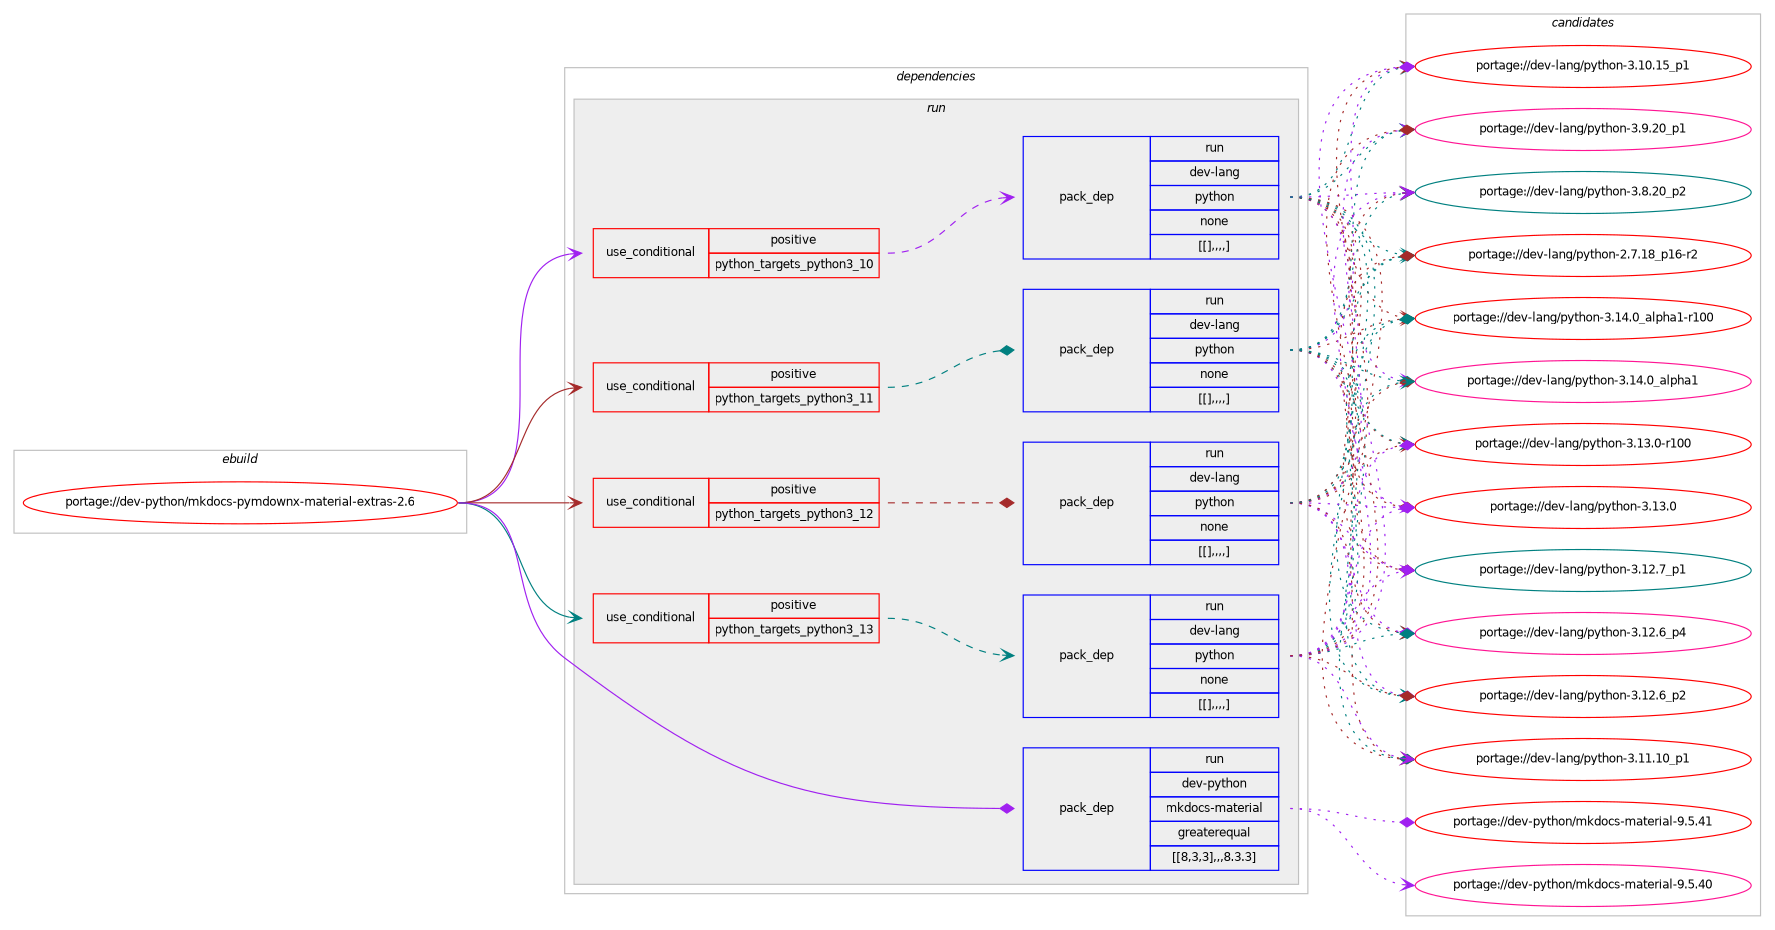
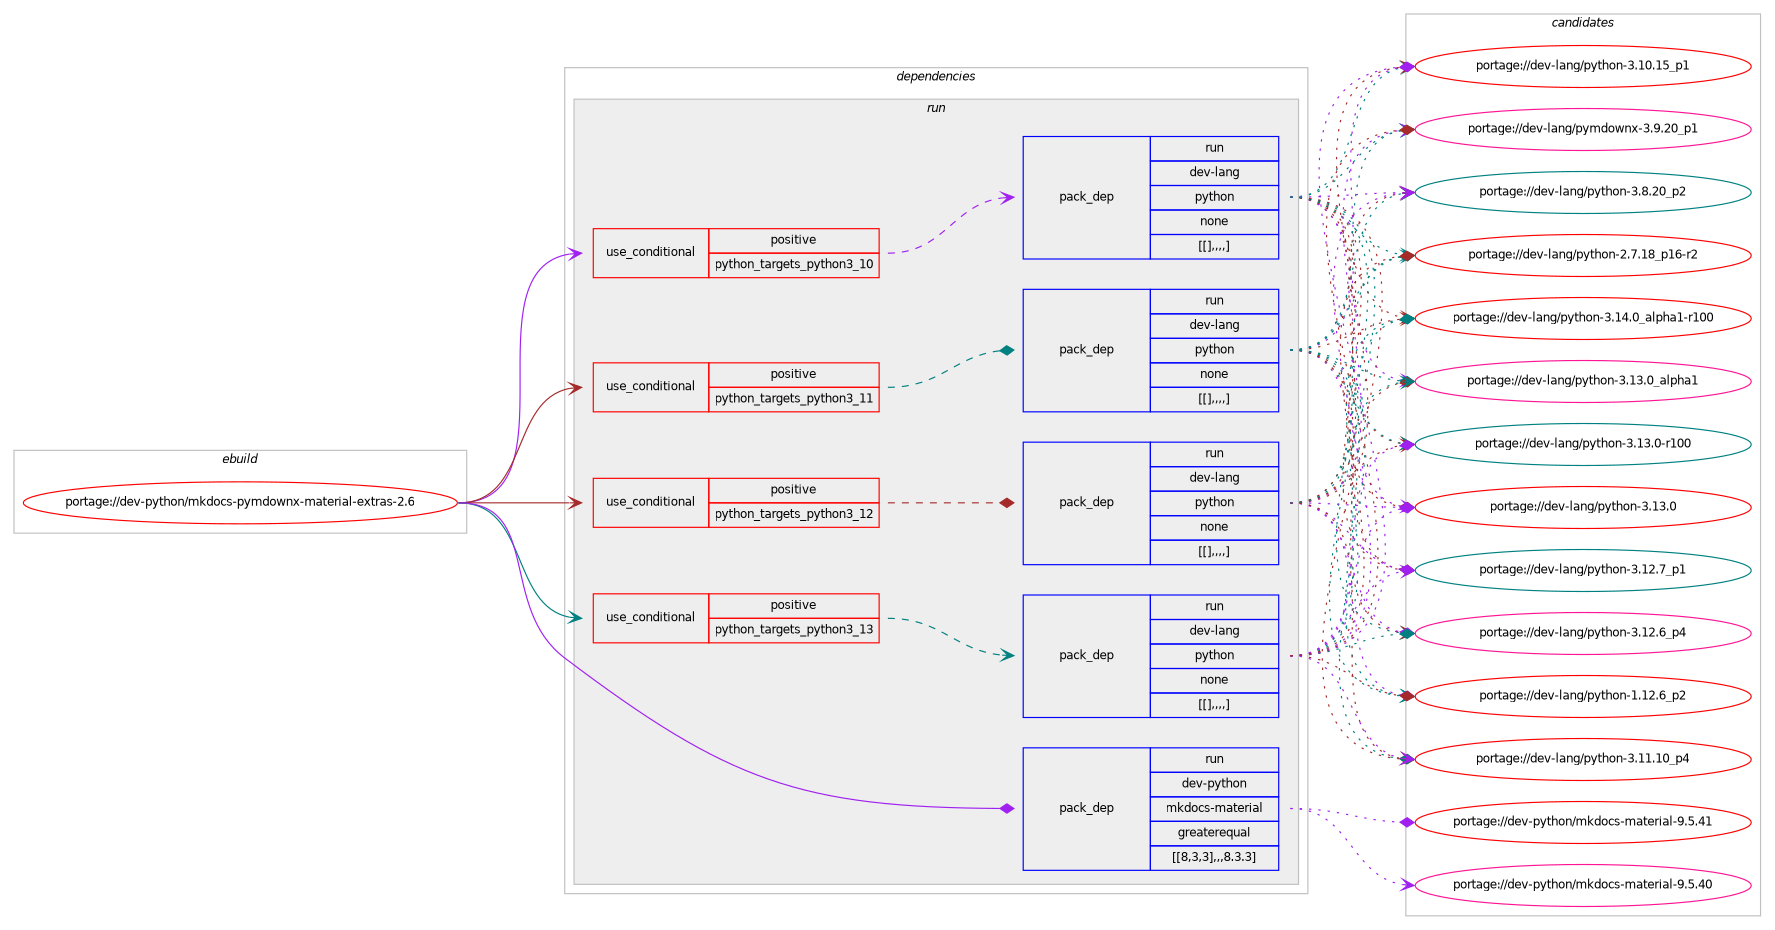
node "portage://dev-lang/python-3.9.20_p1": label "portage://dev-lang/python-3.9.20_p1" -> "portage://dev-lang/pymdownx-3.9.20_p1"
node "portage://dev-lang/python-3.14.0_alpha1": label "portage://dev-lang/python-3.14.0_alpha1" -> "portage://dev-lang/python-3.13.0_alpha1"
node "portage://dev-lang/python-3.13.0-r100": color red -> teal
node "portage://dev-lang/python-3.12.6_p2": label "portage://dev-lang/python-3.12.6_p2" -> "portage://dev-lang/python-1.12.6_p2"
node "portage://dev-lang/python-3.11.10_p1": label "portage://dev-lang/python-3.11.10_p1" -> "portage://dev-lang/python-3.11.10_p4"
